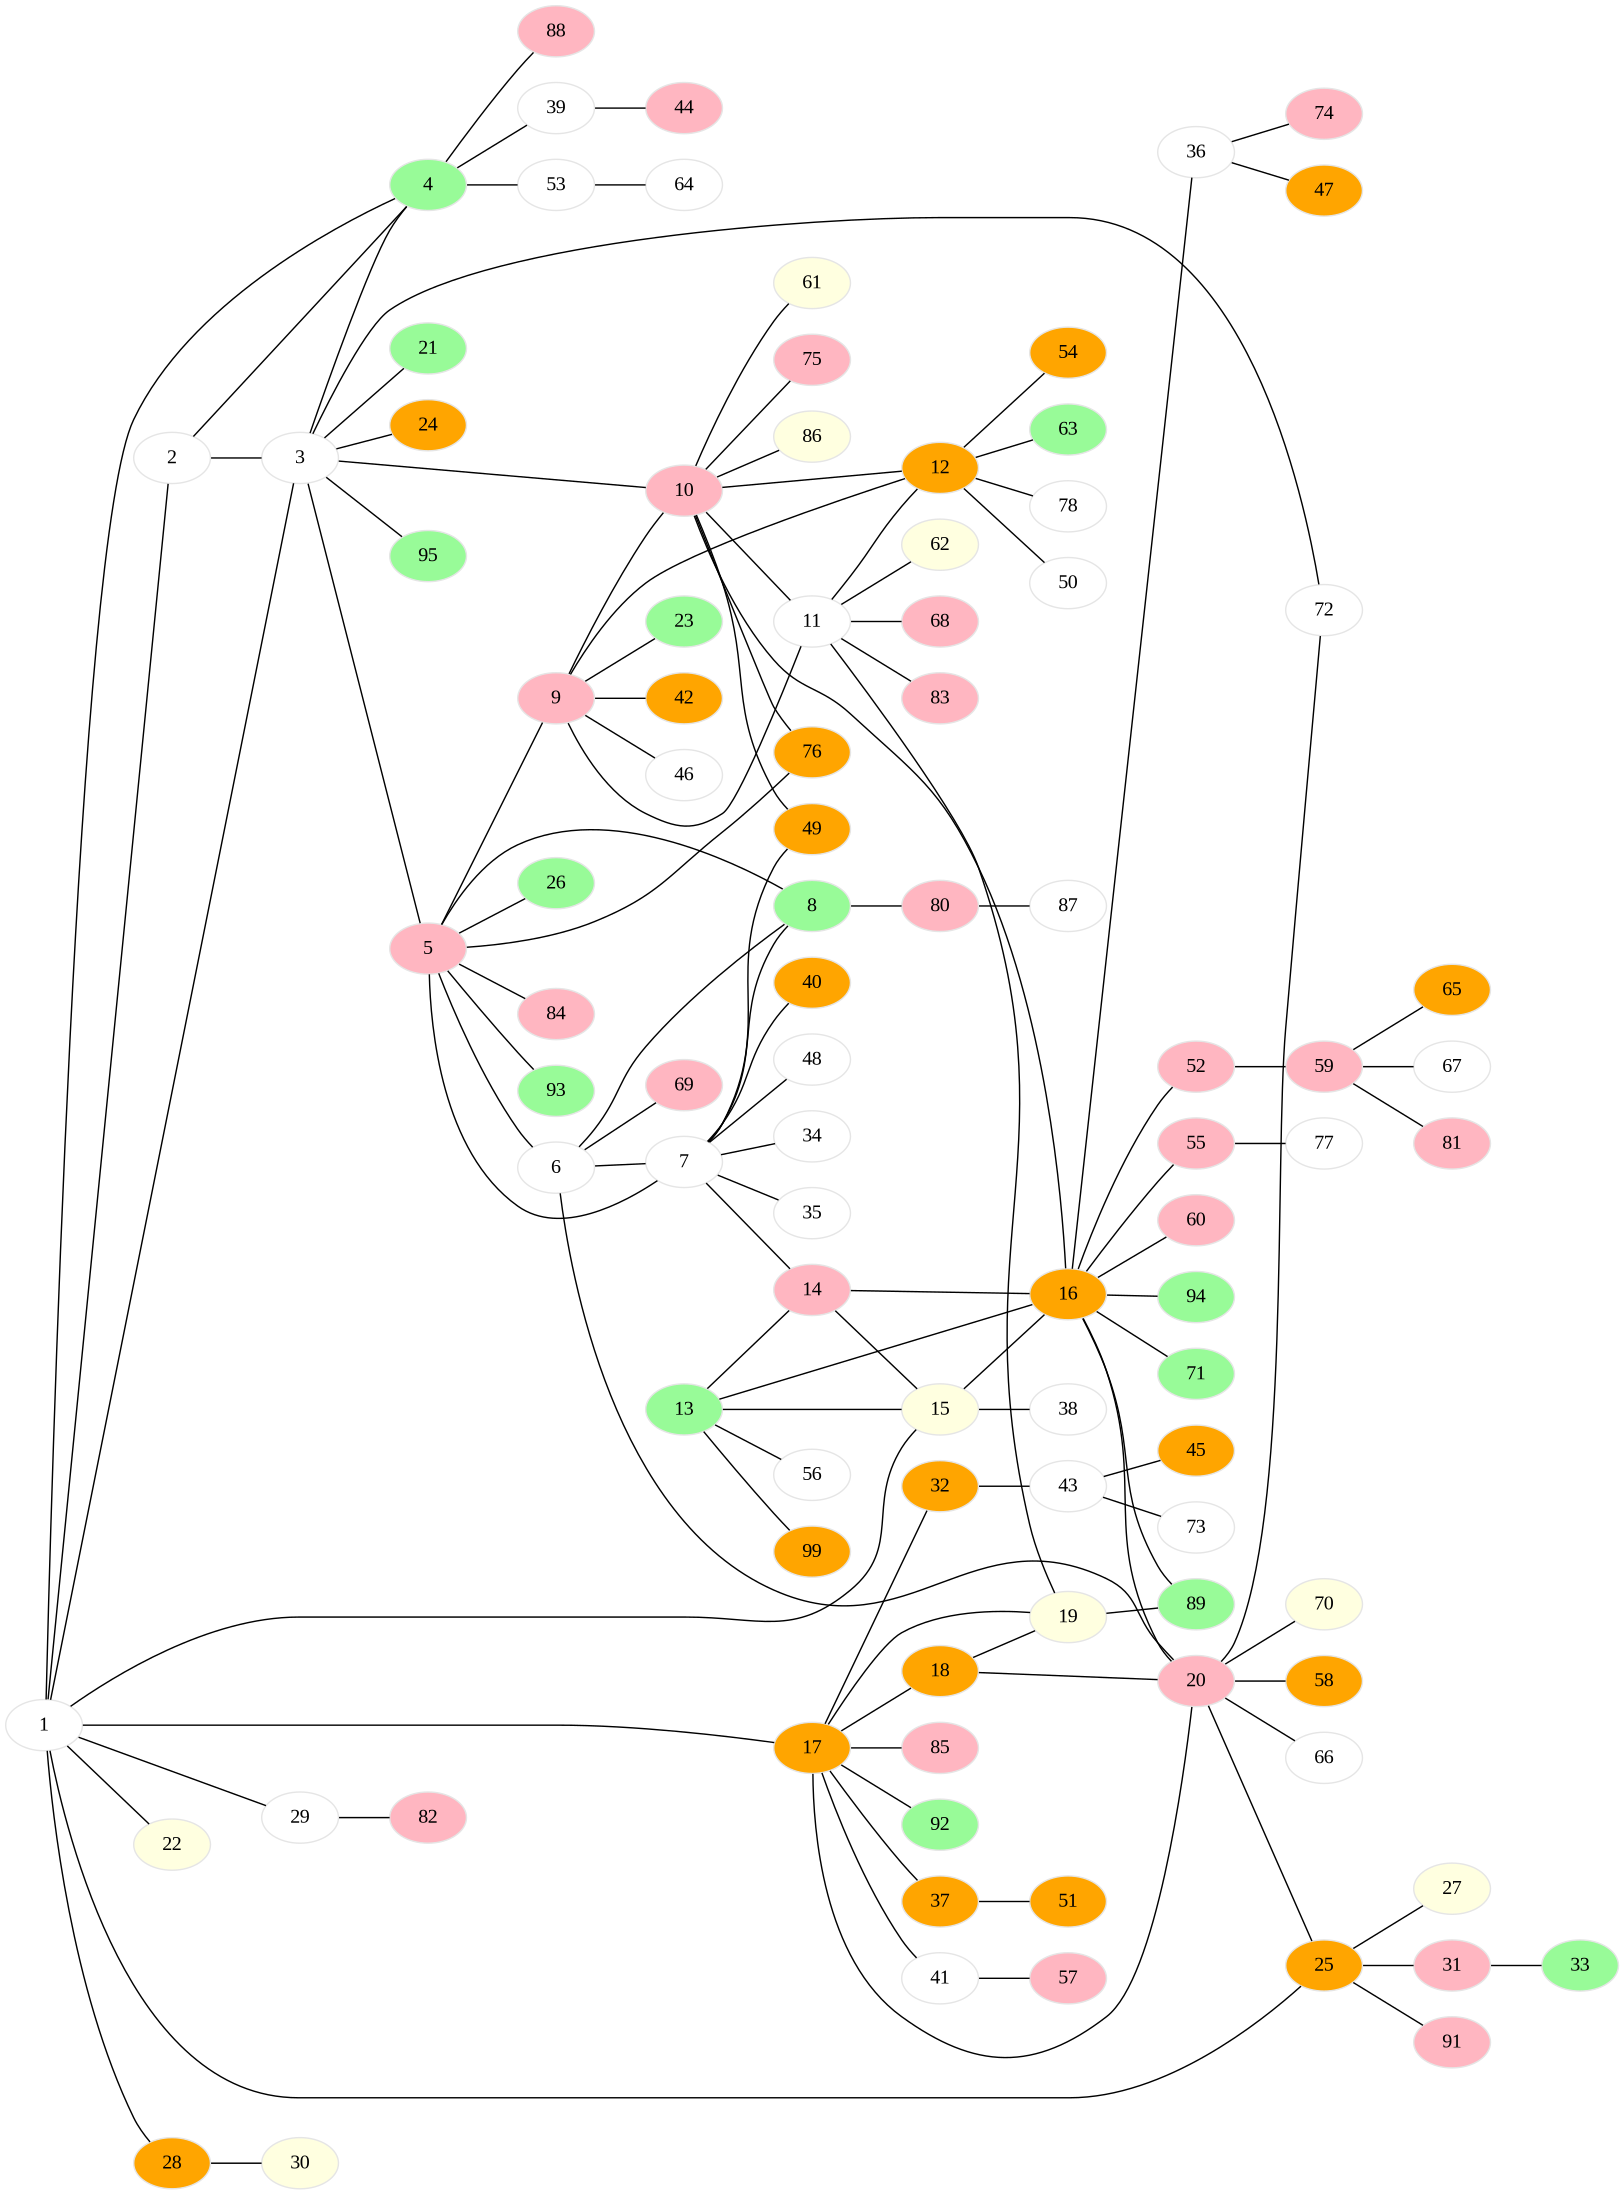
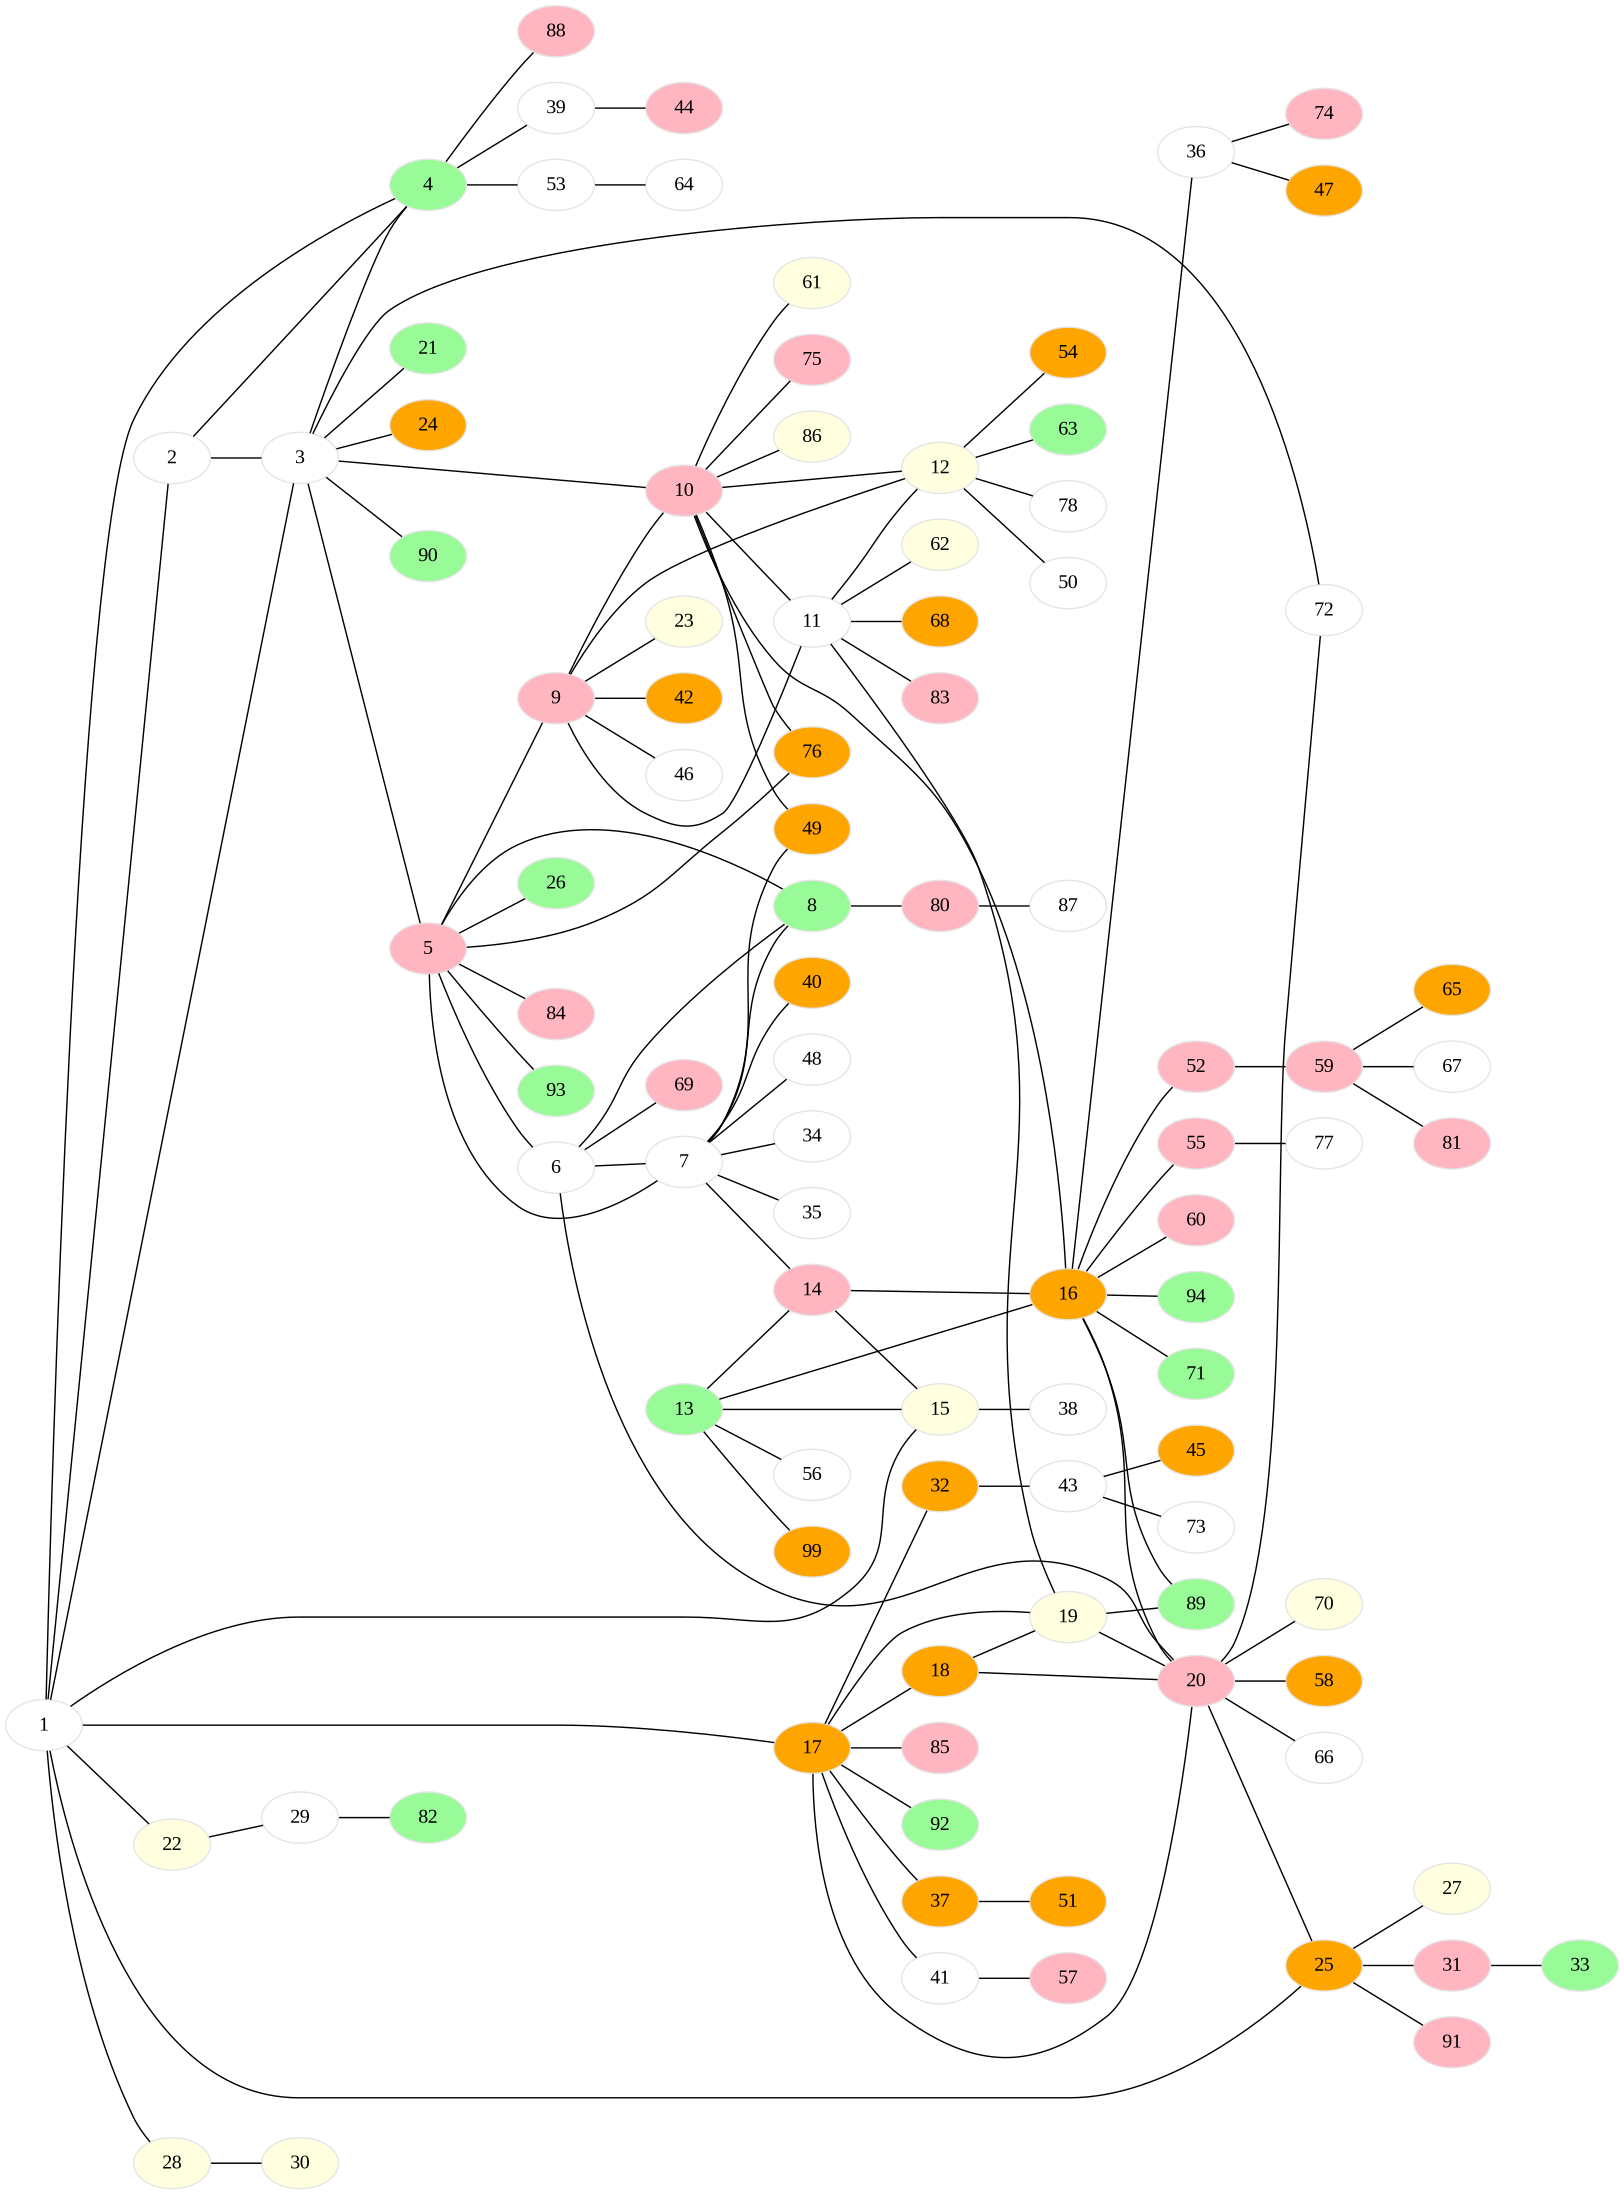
node "12": fillcolor orange -> lightyellow
node "95": label "95" -> "90"
node "23": fillcolor palegreen -> lightyellow
node "68": fillcolor lightpink -> orange
edge "16" -- "15": removed
edge "19" -- "20": added
edge "1" -- "29": now "22" -- "29"
node "82": fillcolor lightpink -> palegreen
node "28": fillcolor orange -> lightyellow
